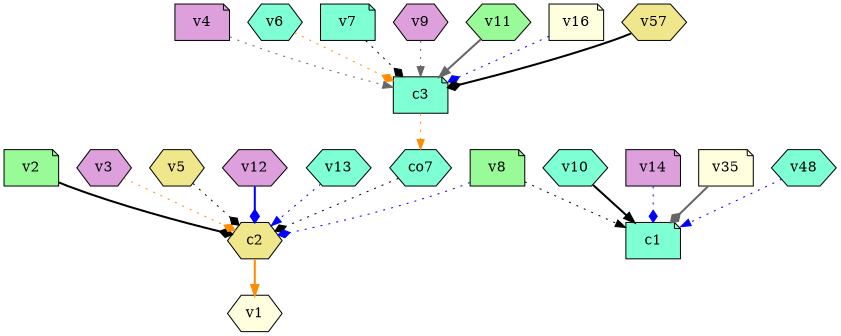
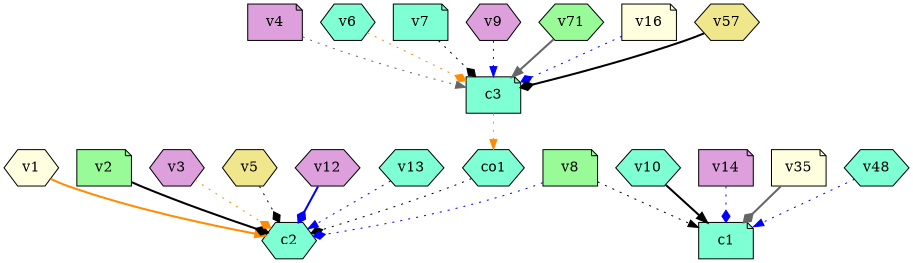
node "v11": label "v11" -> "v71"
edge "v9" -> "c3": color gray40 -> blue
node "co7": label "co7" -> "co1"
node "c2": fillcolor khaki -> aquamarine
edge "c2" -> "v1": reversed
